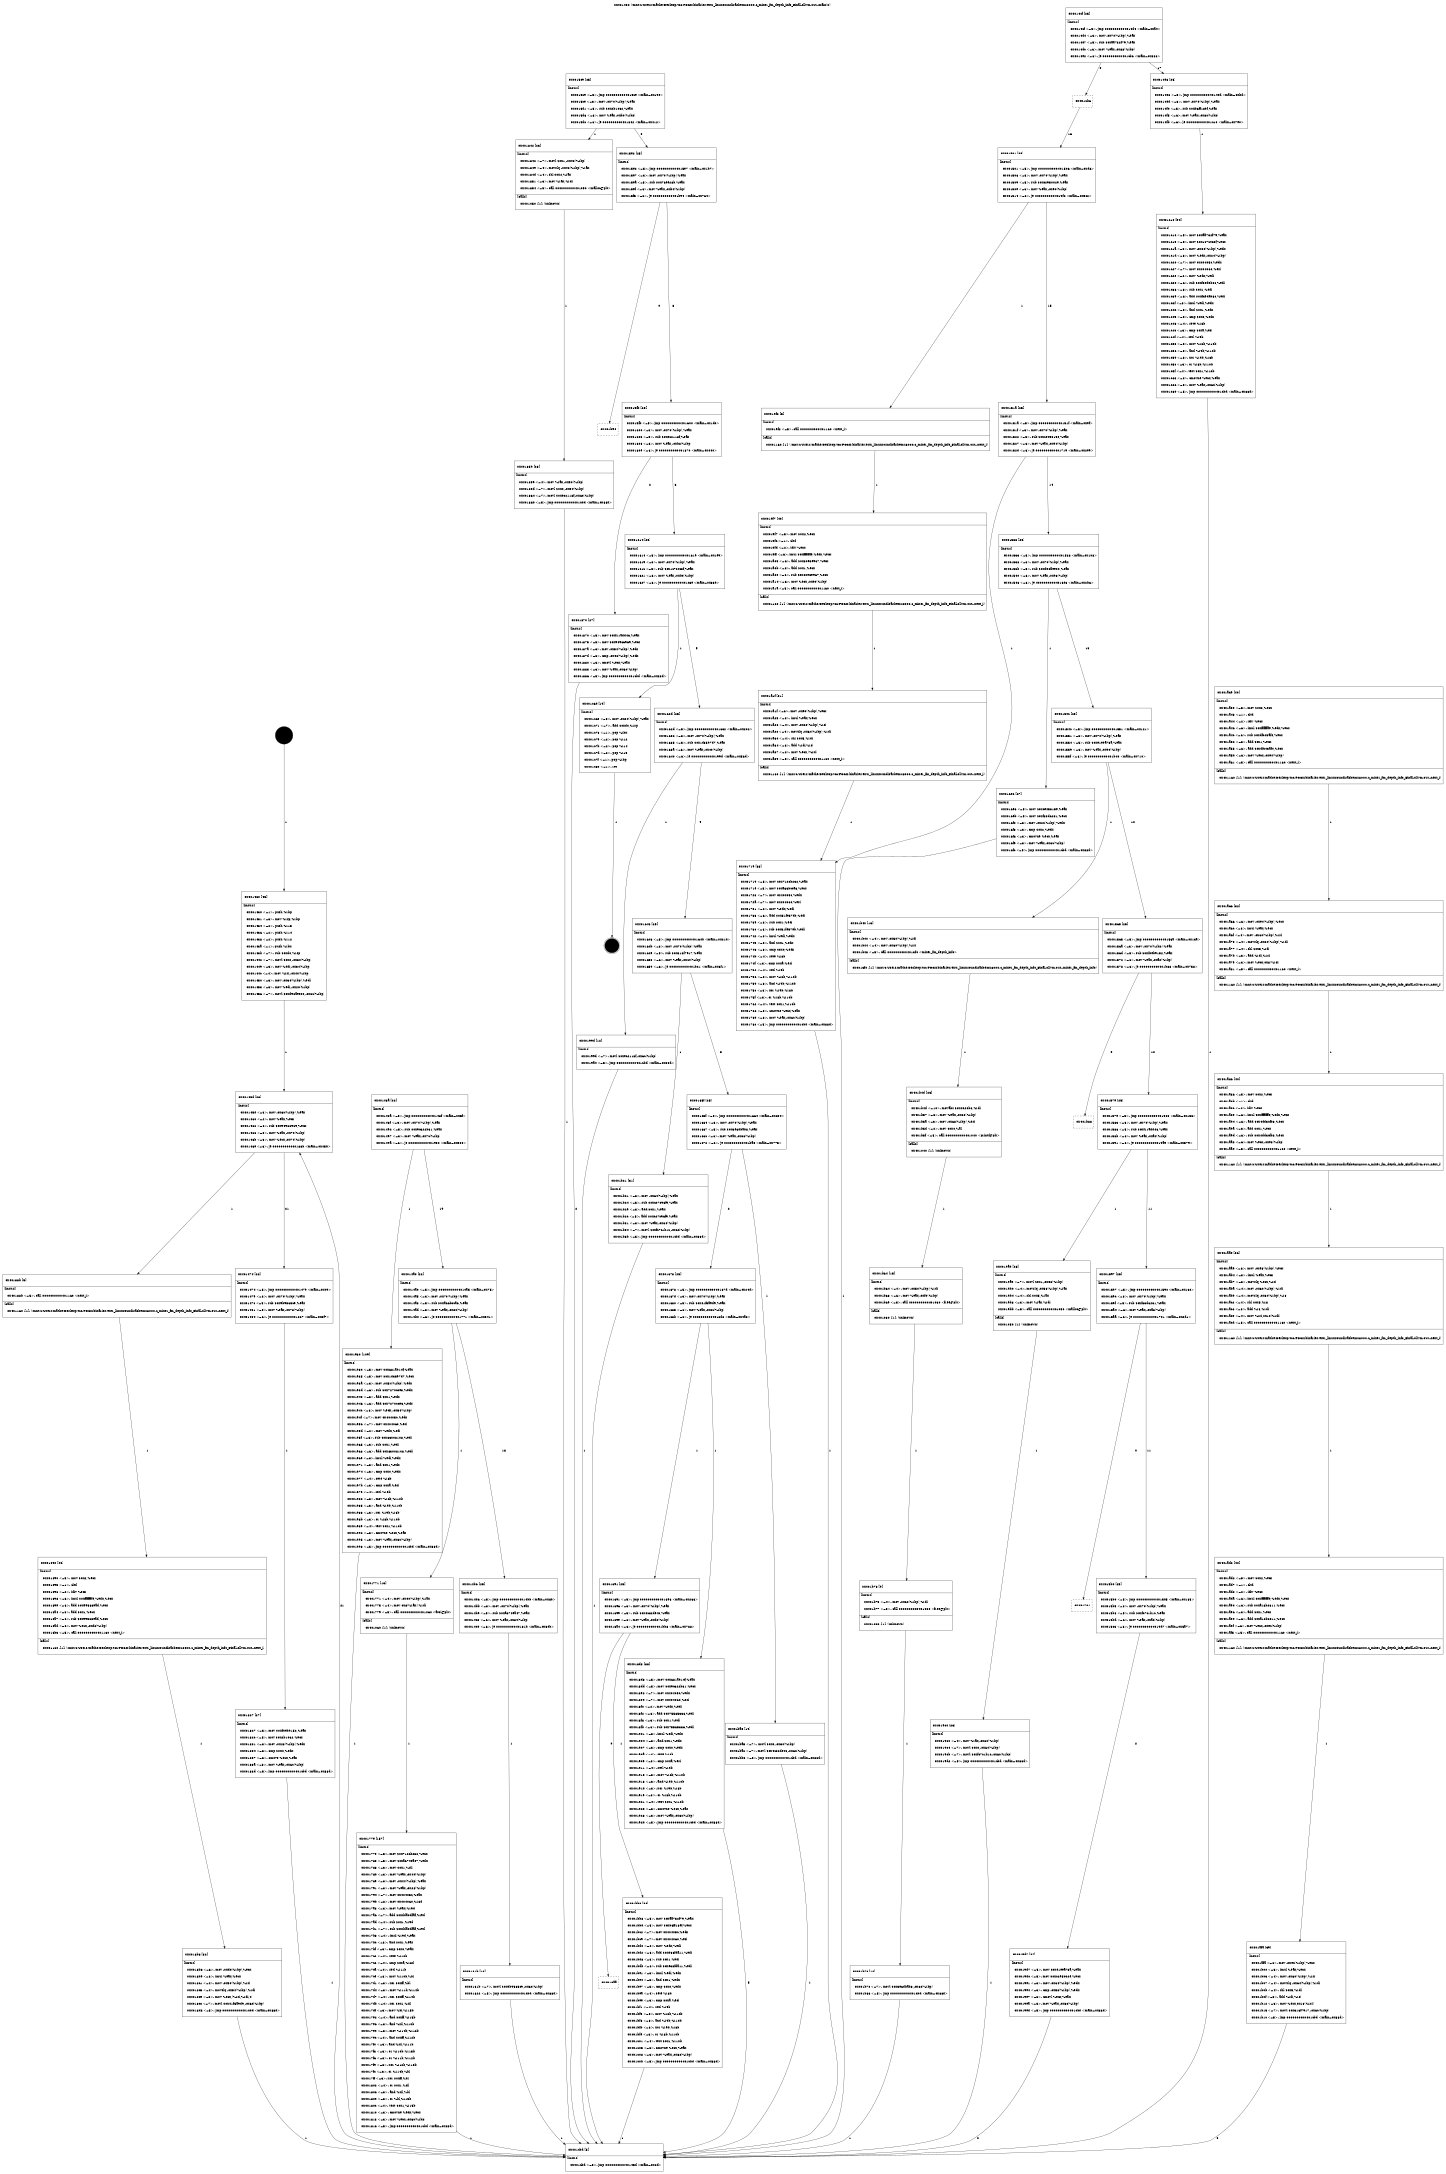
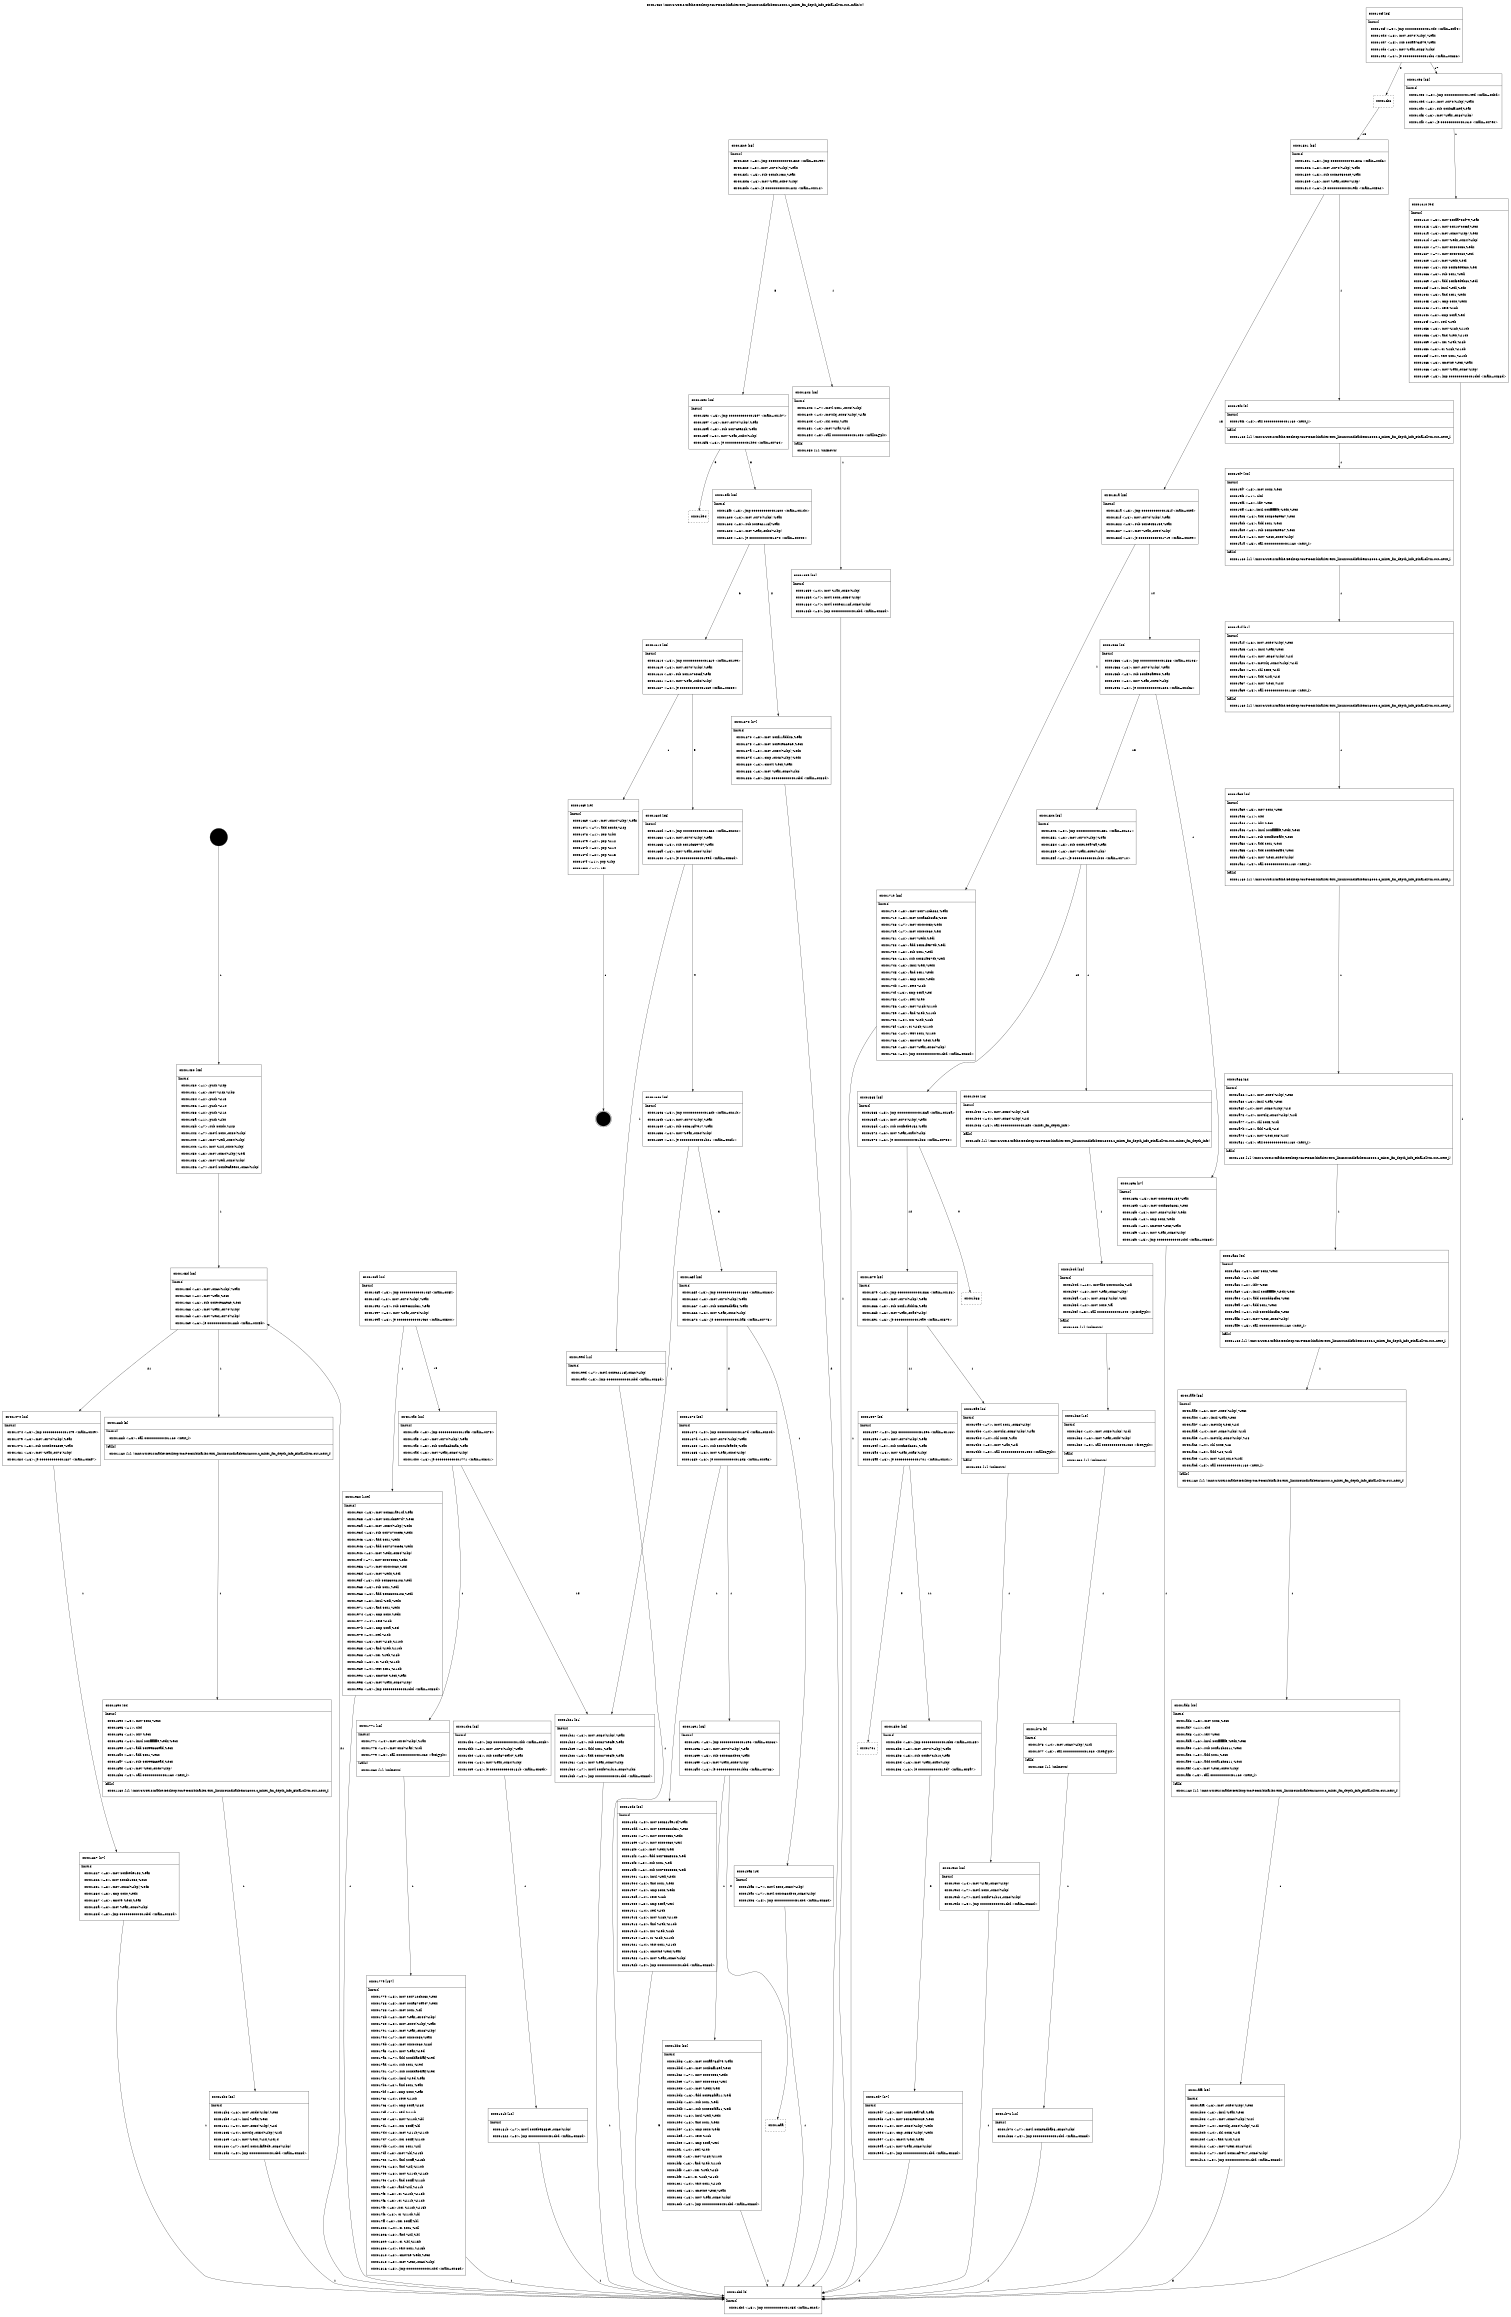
edge "0x401a1f [31]" -> "0x401719 [88]": now "0x401a1f [31]" -> "0x401a3e [40]"
edge "0x4014a0 [22]" -> "0x4014b6 [25]": now "0x4014a0 [22]" -> "0x401b21 [31]"
